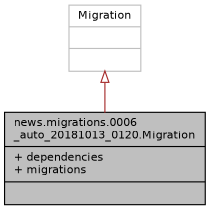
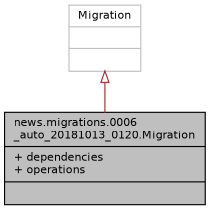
node "news.migrations.0006": text "+ migrations" -> "+ operations"
